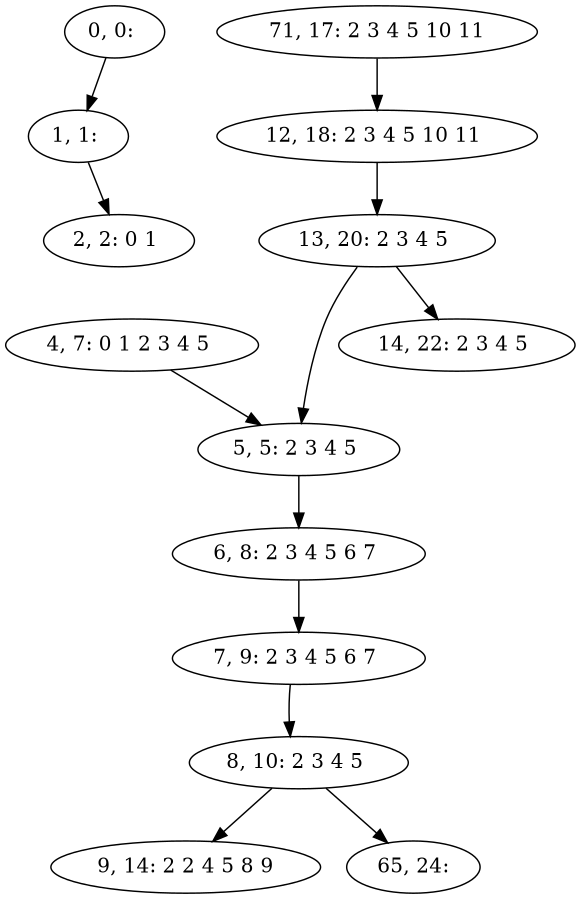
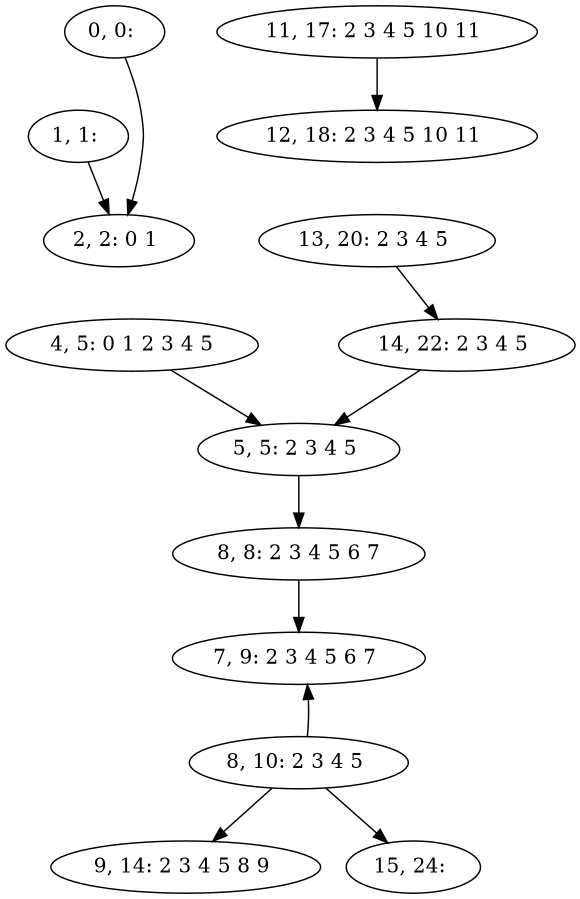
node "71, 17: 2 3 4 5 10 11": label "71, 17: 2 3 4 5 10 11" -> "11, 17: 2 3 4 5 10 11"
edge "0, 0:" -> "1, 1:": now "0, 0:" -> "2, 2: 0 1"
edge "12, 18: 2 3 4 5 10 11" -> "13, 20: 2 3 4 5": removed
edge "13, 20: 2 3 4 5" -> "5, 5: 2 3 4 5": now "14, 22: 2 3 4 5" -> "5, 5: 2 3 4 5"
node "4, 7: 0 1 2 3 4 5": label "4, 7: 0 1 2 3 4 5" -> "4, 5: 0 1 2 3 4 5"
node "6, 8: 2 3 4 5 6 7": label "6, 8: 2 3 4 5 6 7" -> "8, 8: 2 3 4 5 6 7"
edge "7, 9: 2 3 4 5 6 7" -> "8, 10: 2 3 4 5": reversed
node "9, 14: 2 2 4 5 8 9": label "9, 14: 2 2 4 5 8 9" -> "9, 14: 2 3 4 5 8 9"
node "65, 24:": label "65, 24:" -> "15, 24:"
